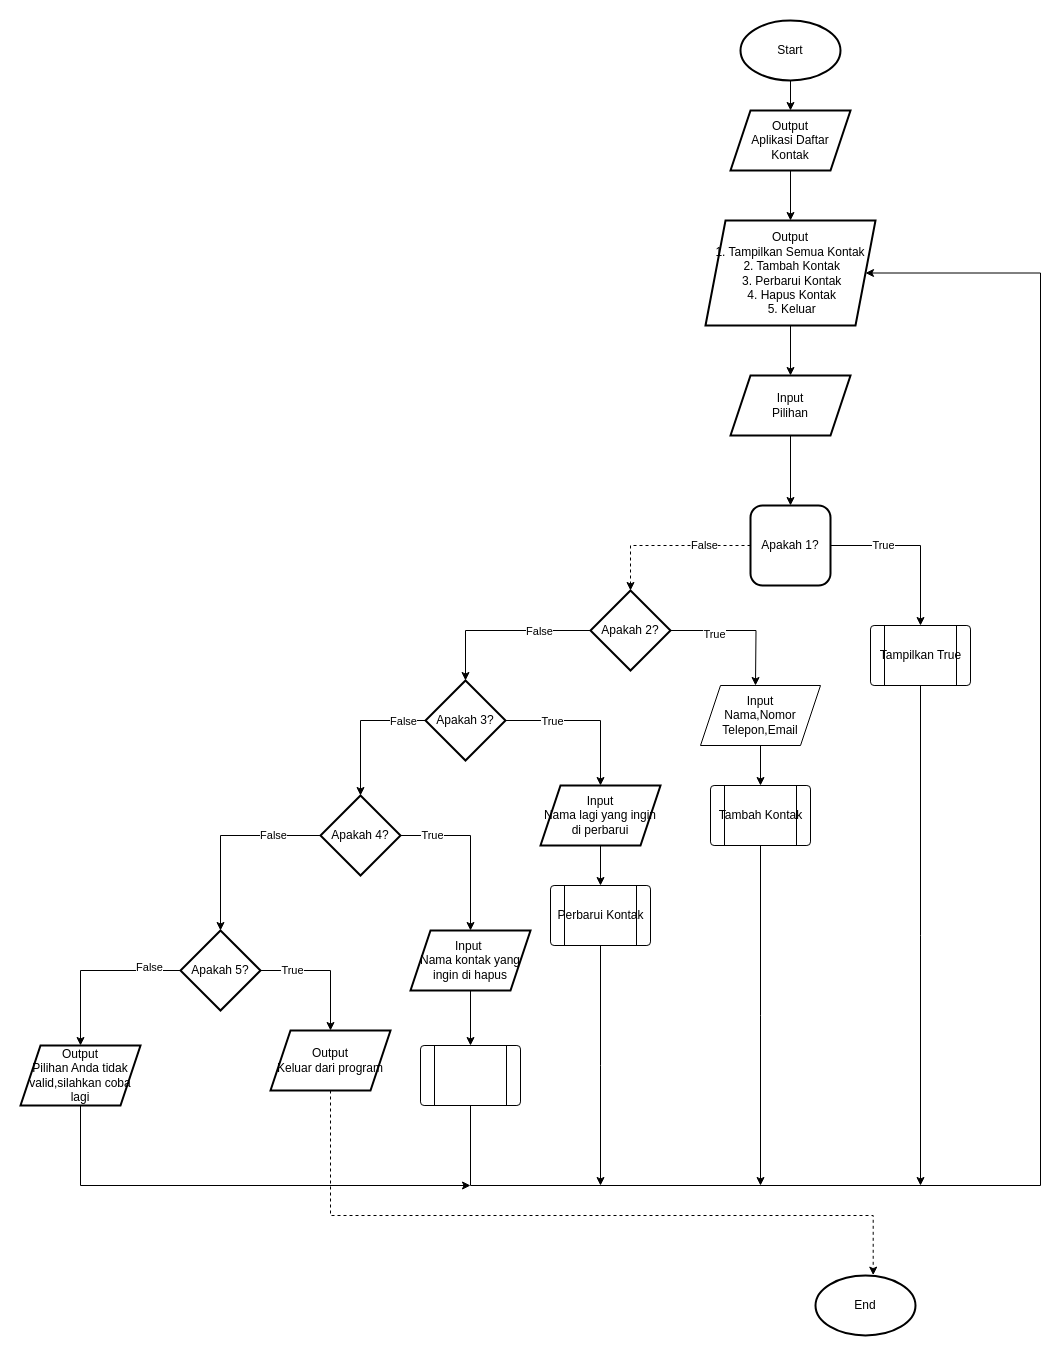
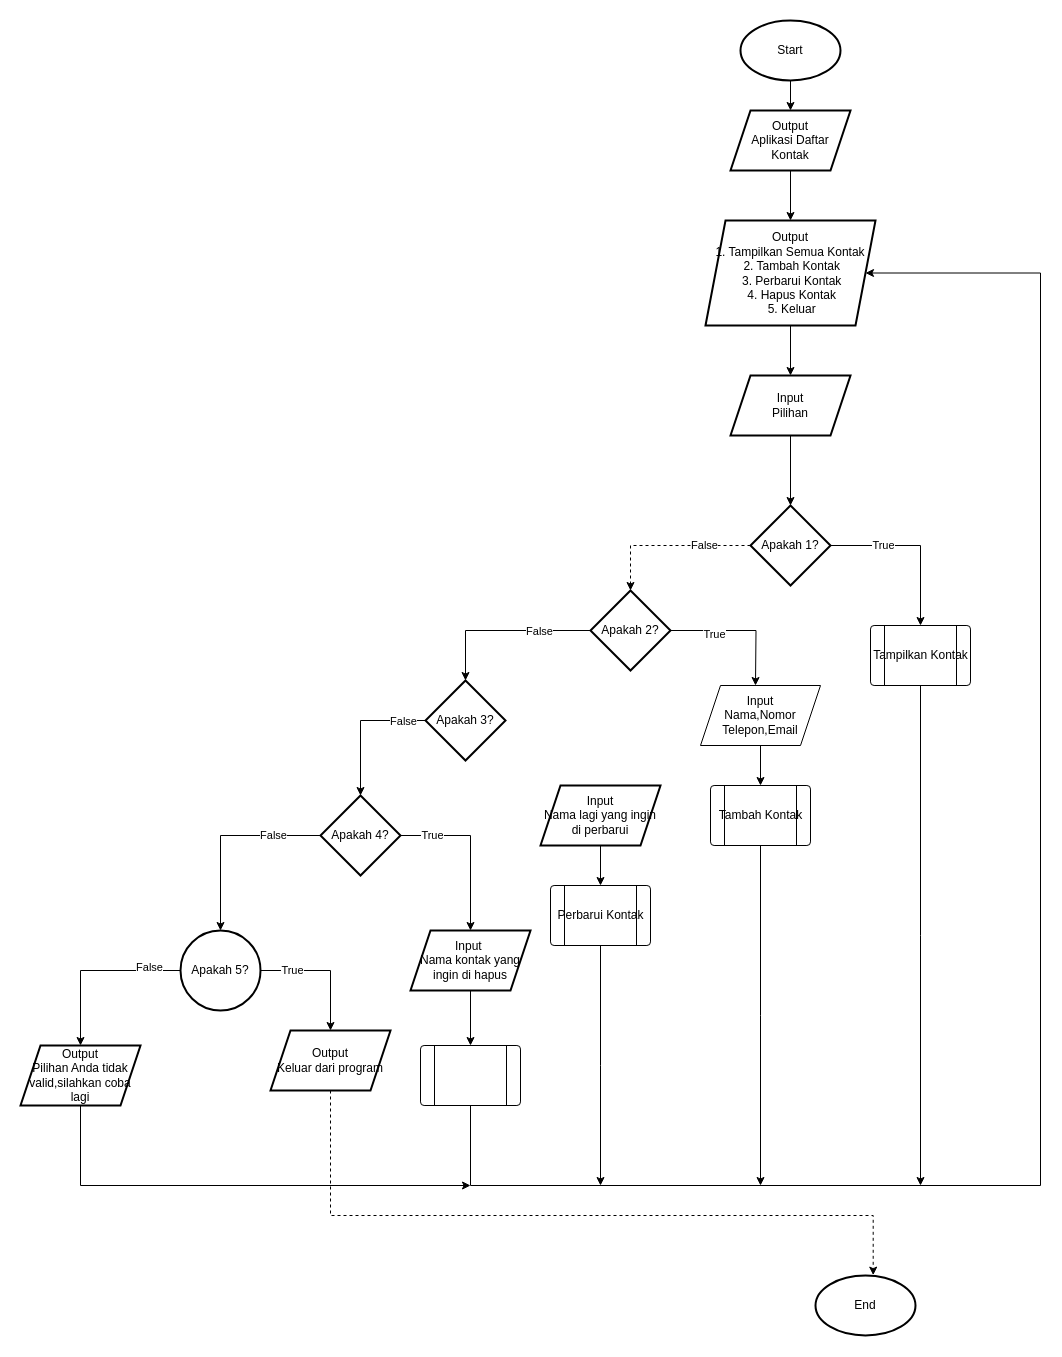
node "Apakah 1?": shape rounded rectangle -> diamond
node "Tampilkan True": label "Tampilkan True" -> "Tampilkan Kontak"
edge "Apakah 3?" -> "Input Nama lagi yang ingin di perbarui": removed, label "True"
node "Apakah 5?": shape diamond -> ellipse
